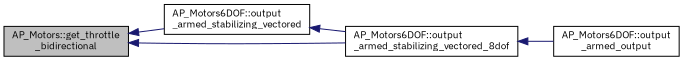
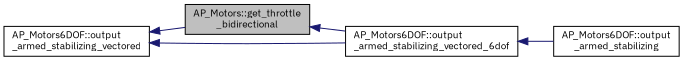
edge "AP_Motors6DOF::output _armed_stabilizing_vectored" -> "AP_Motors::get_throttle _bidirectional": reversed
node "AP_Motors6DOF::output _armed_stabilizing_vectored_8dof": label "AP_Motors6DOF::output _armed_stabilizing_vectored_8dof" -> "AP_Motors6DOF::output _armed_stabilizing_vectored_6dof"
node "AP_Motors6DOF::output _armed_output": label "AP_Motors6DOF::output _armed_output" -> "AP_Motors6DOF::output _armed_stabilizing"
